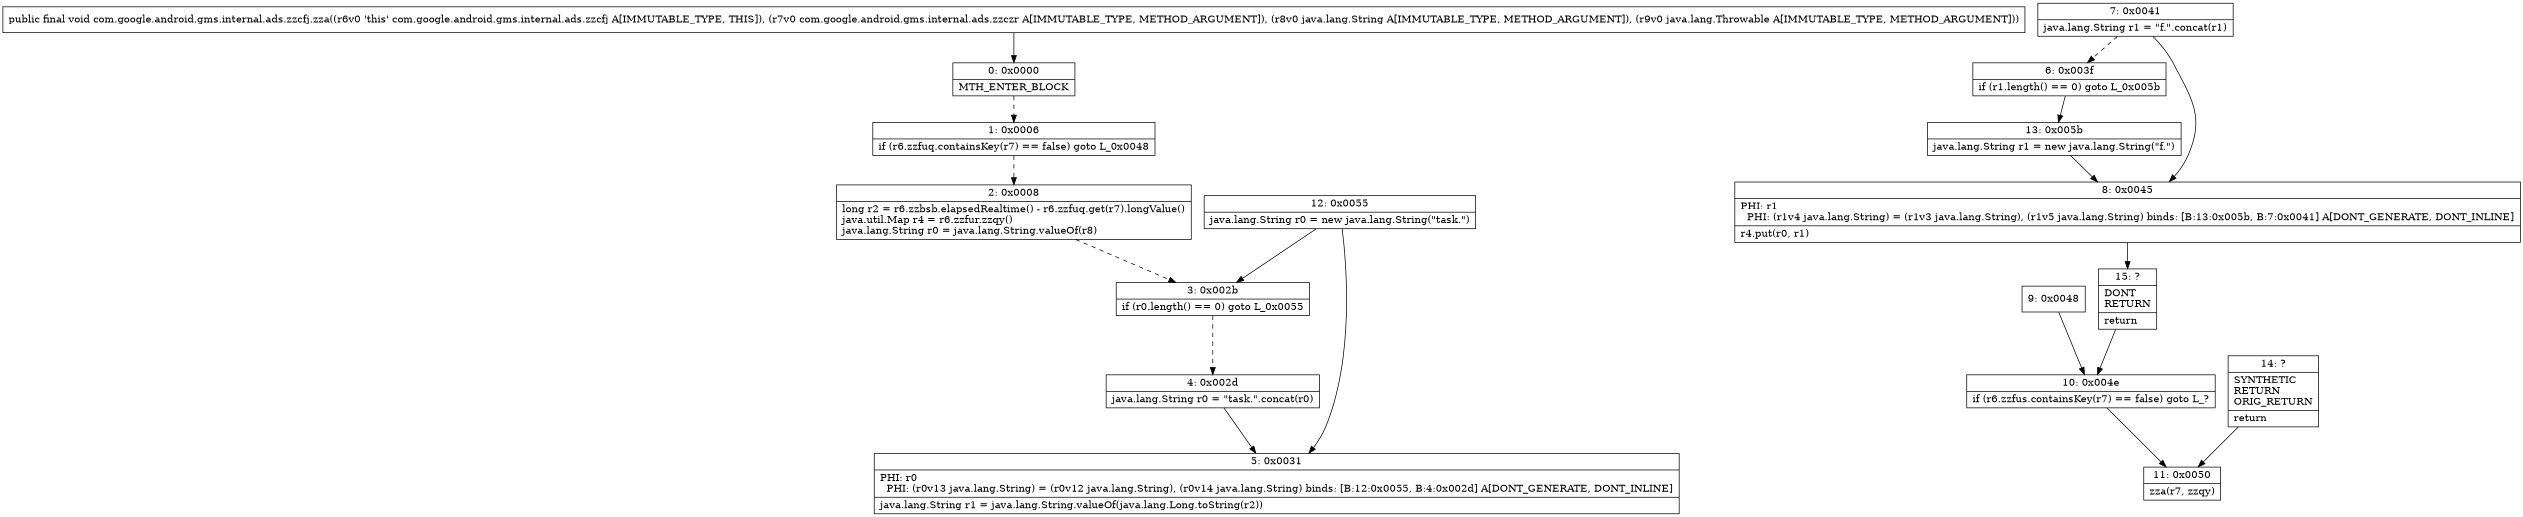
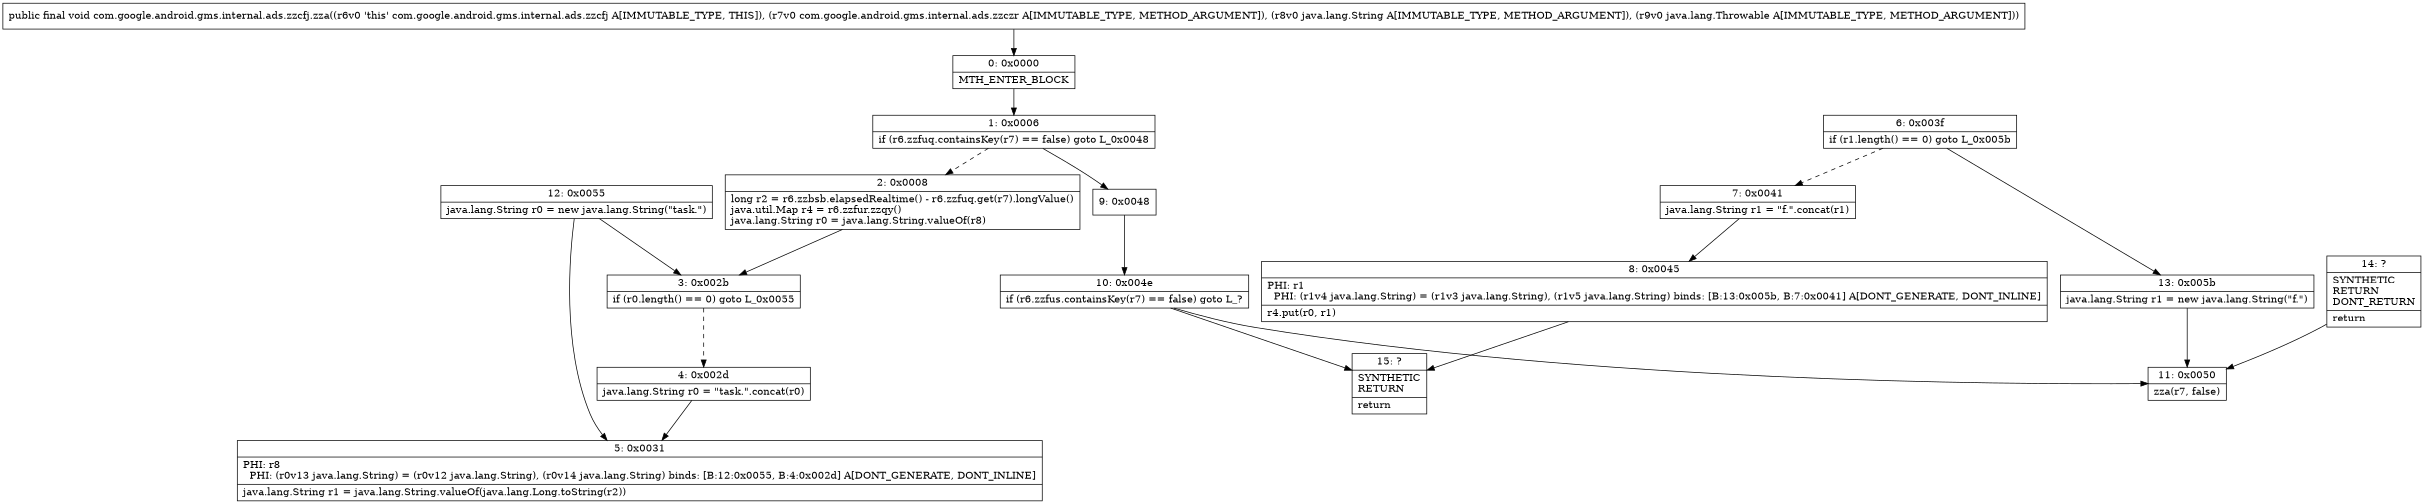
edge "7: 0x0041" -> "6: 0x003f": reversed
edge "0: 0x0000" -> "1: 0x0006": style dashed -> solid
edge "1: 0x0006" -> "9: 0x0048": added
edge "13: 0x005b" -> "8: 0x0045": now "13: 0x005b" -> "11: 0x0050"
edge "2: 0x0008" -> "3: 0x002b": style dashed -> solid
node "15: ?": text "DONT" -> "SYNTHETIC"
edge "15: ?" -> "10: 0x004e": reversed
node "14: ?": text "ORIG_RETURN" -> "DONT_RETURN"
node "5: 0x0031": text "PHI: r0" -> "PHI: r8"
node "11: 0x0050": text "zza(r7, zzqy)" -> "zza(r7, false)"
